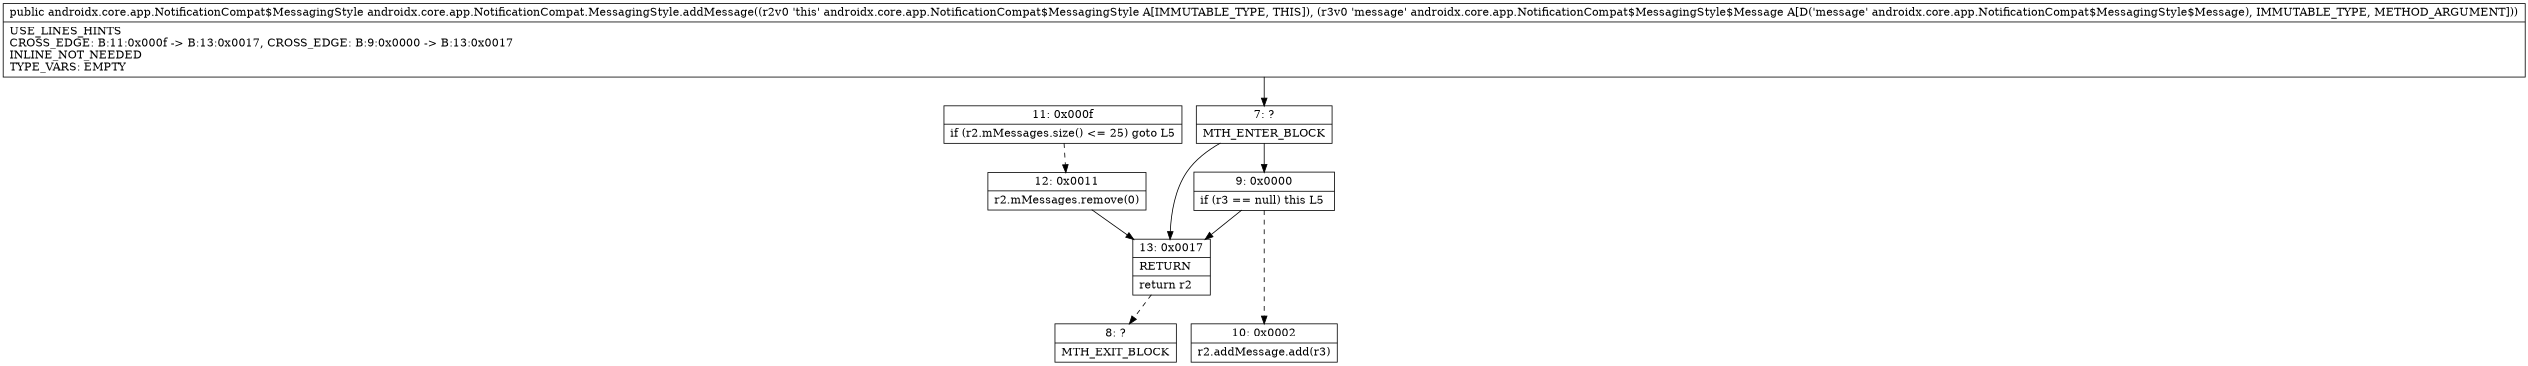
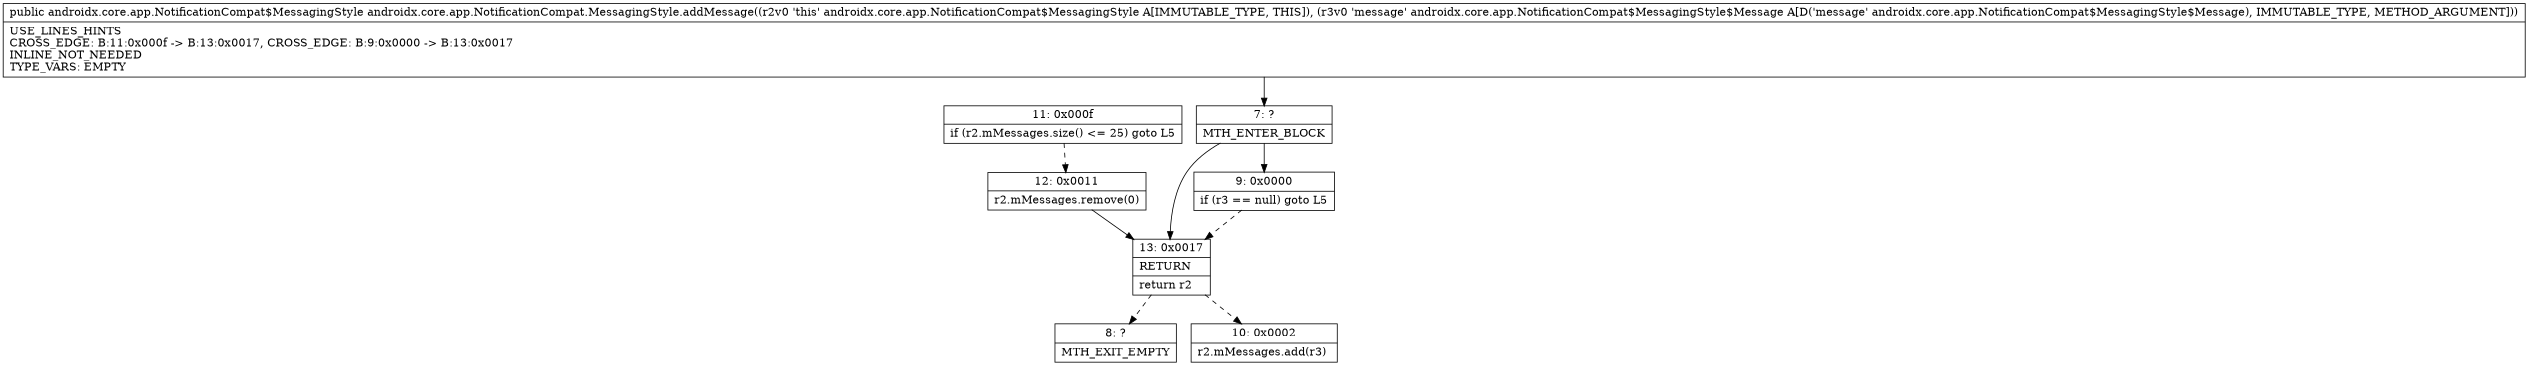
node "9: 0x0000": text "if (r3 == null) this L5" -> "if (r3 == null) goto L5"
edge "9: 0x0000" -> "13: 0x0017": style solid -> dashed
edge "9: 0x0000" -> "10: 0x0002": now "13: 0x0017" -> "10: 0x0002"
node "8: ?": text "MTH_EXIT_BLOCK" -> "MTH_EXIT_EMPTY"
node "10: 0x0002": text "r2.addMessage.add(r3)" -> "r2.mMessages.add(r3)"
